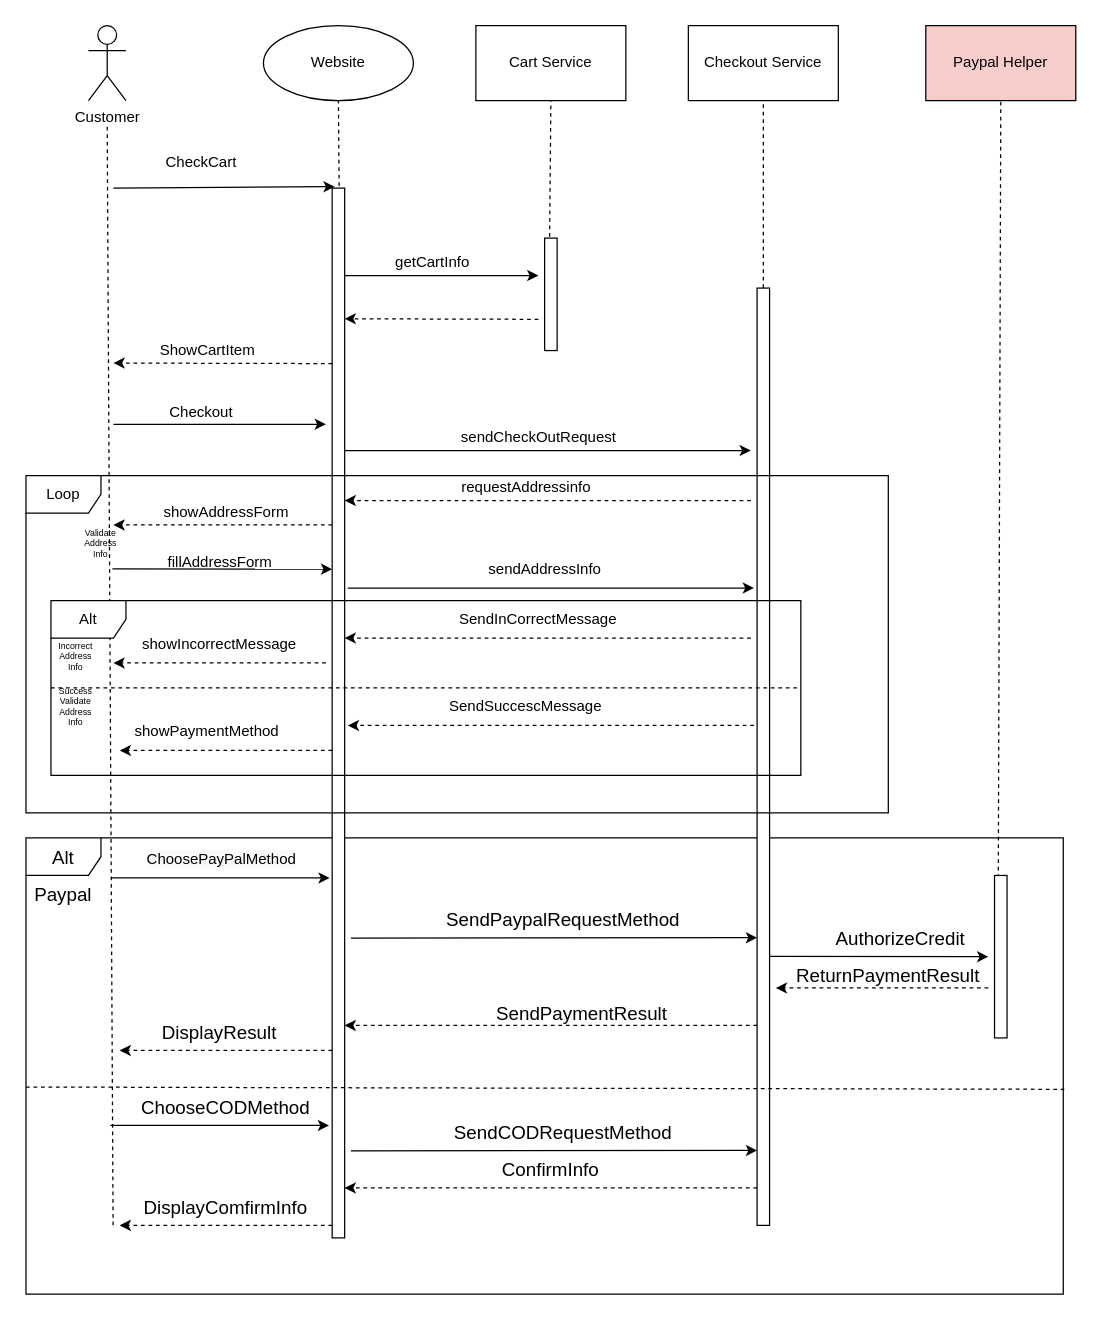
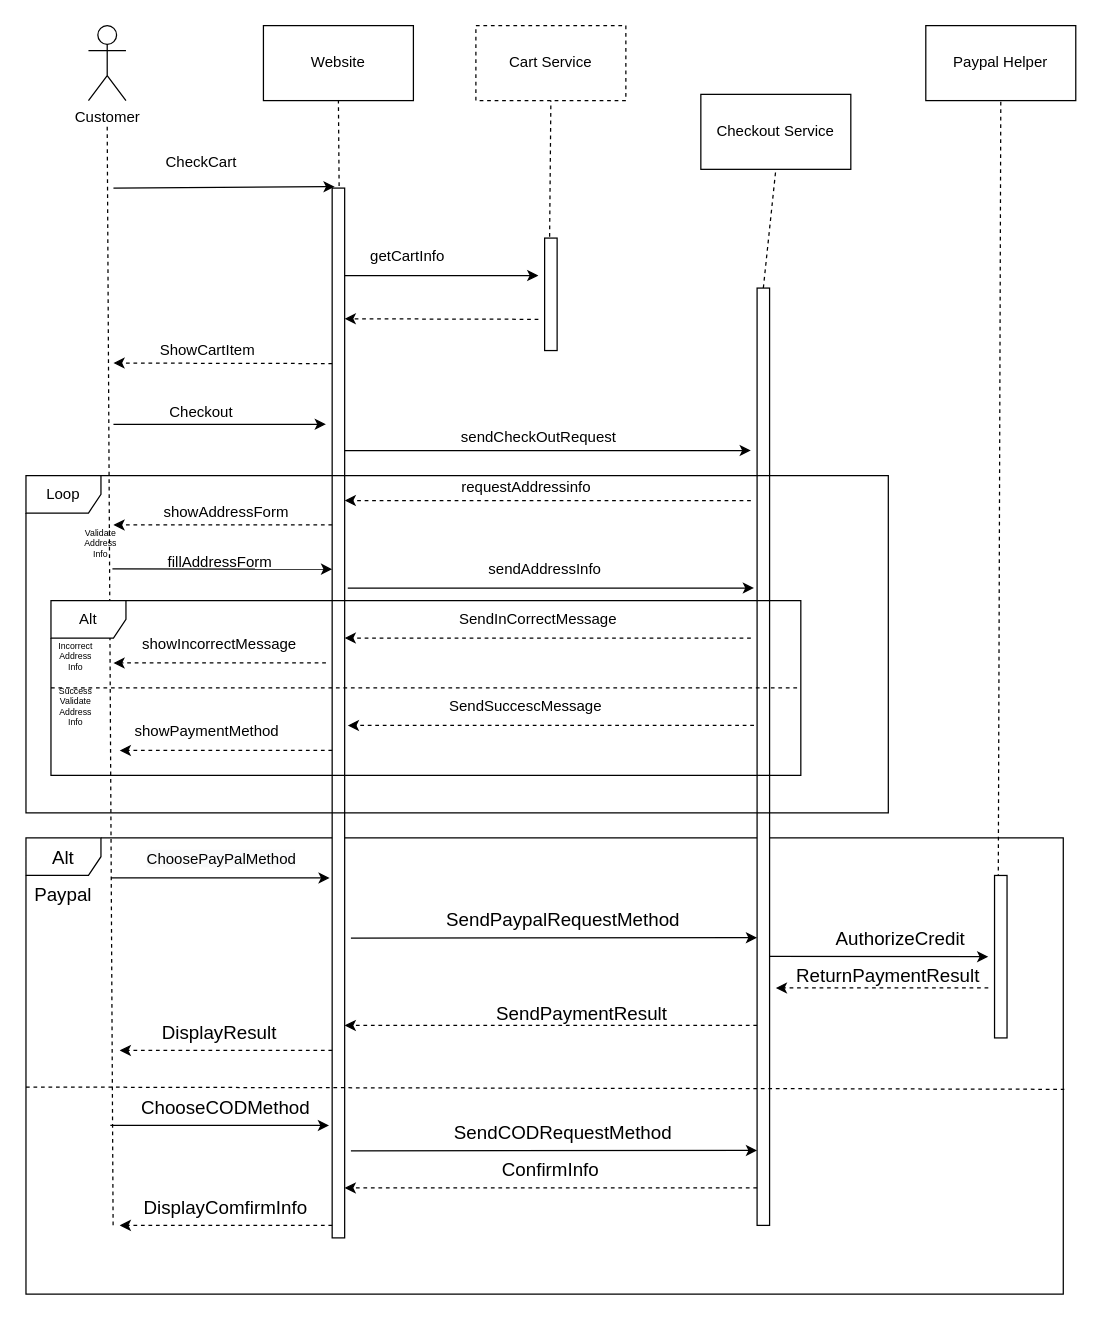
node "Website": shape ellipse -> rectangle
node "Cart Service": style solid -> dashed
node "Checkout Service": moved (763, 63) -> (776, 132)
node "Paypal Helper": fillcolor #f8cecc -> #ffffff
node "getCartInfo": moved (432, 263) -> (407, 257)
